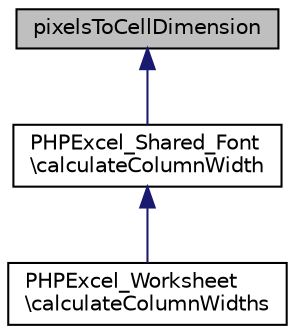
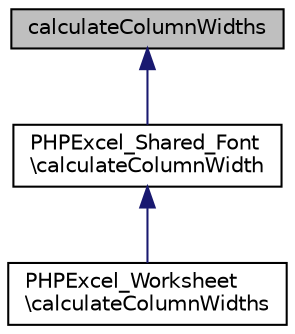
node "pixelsToCellDimension": label "pixelsToCellDimension" -> "calculateColumnWidths"
